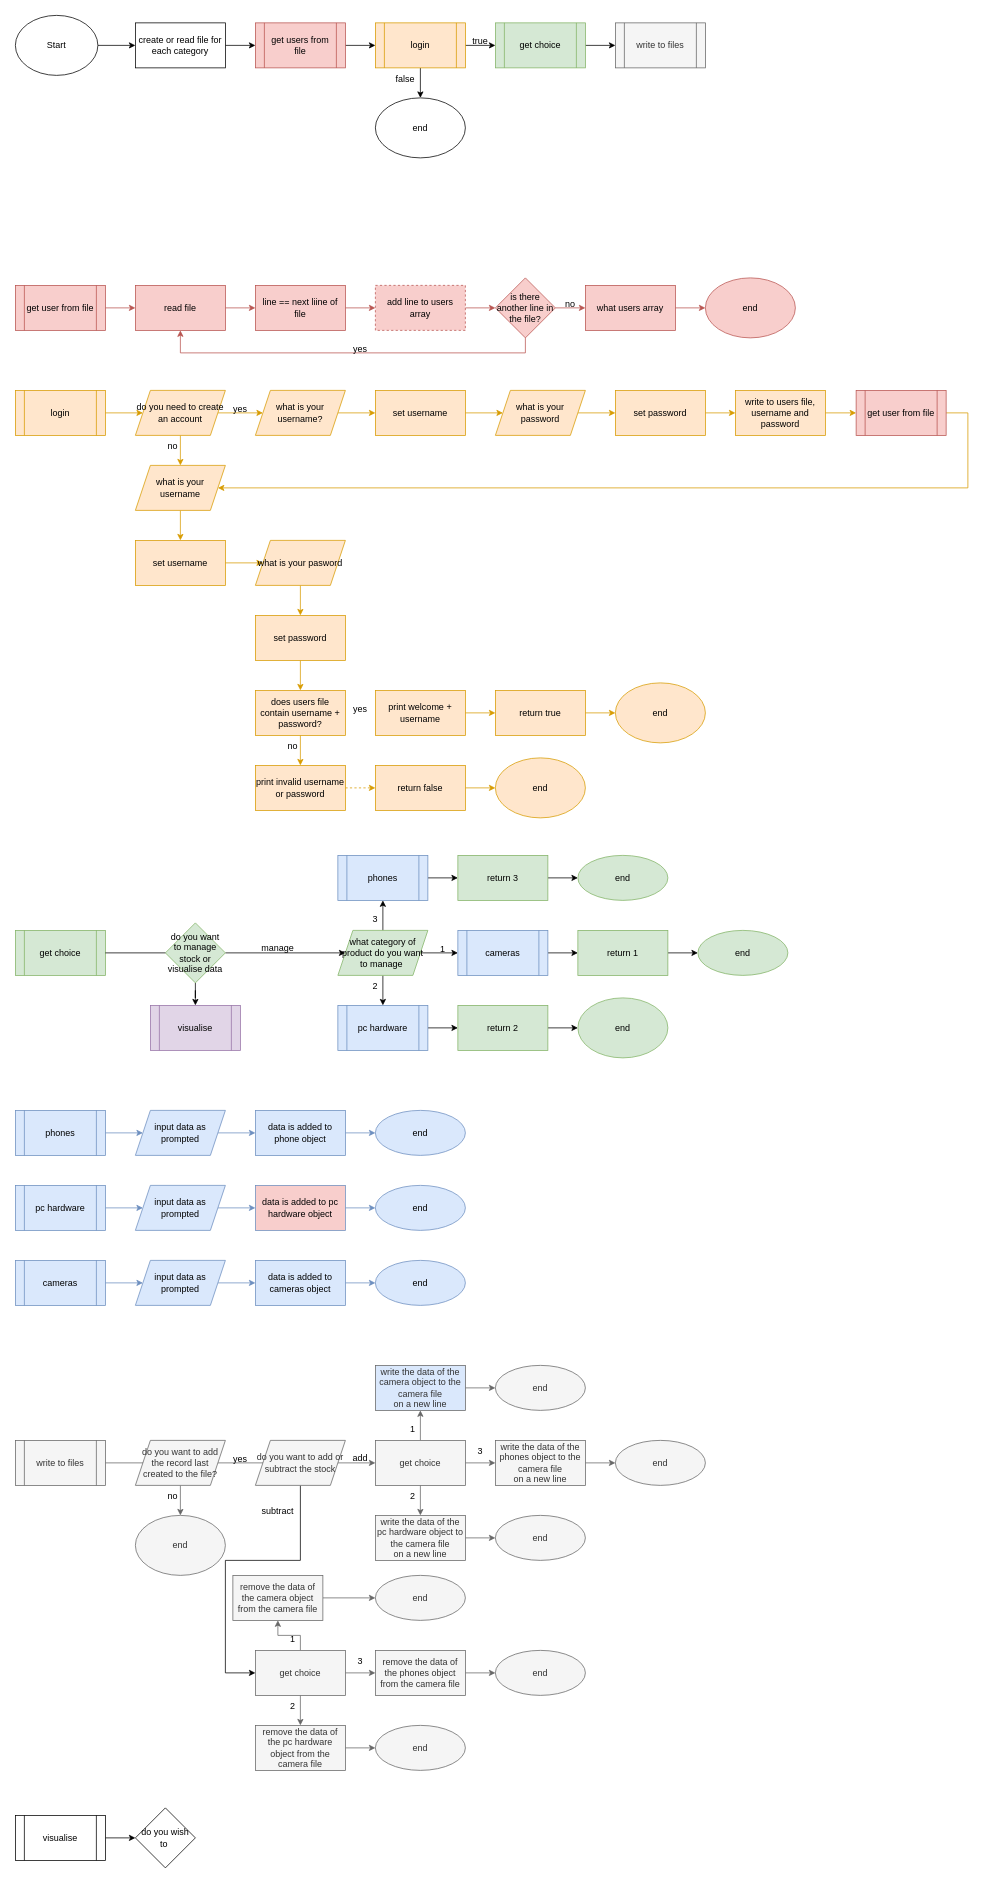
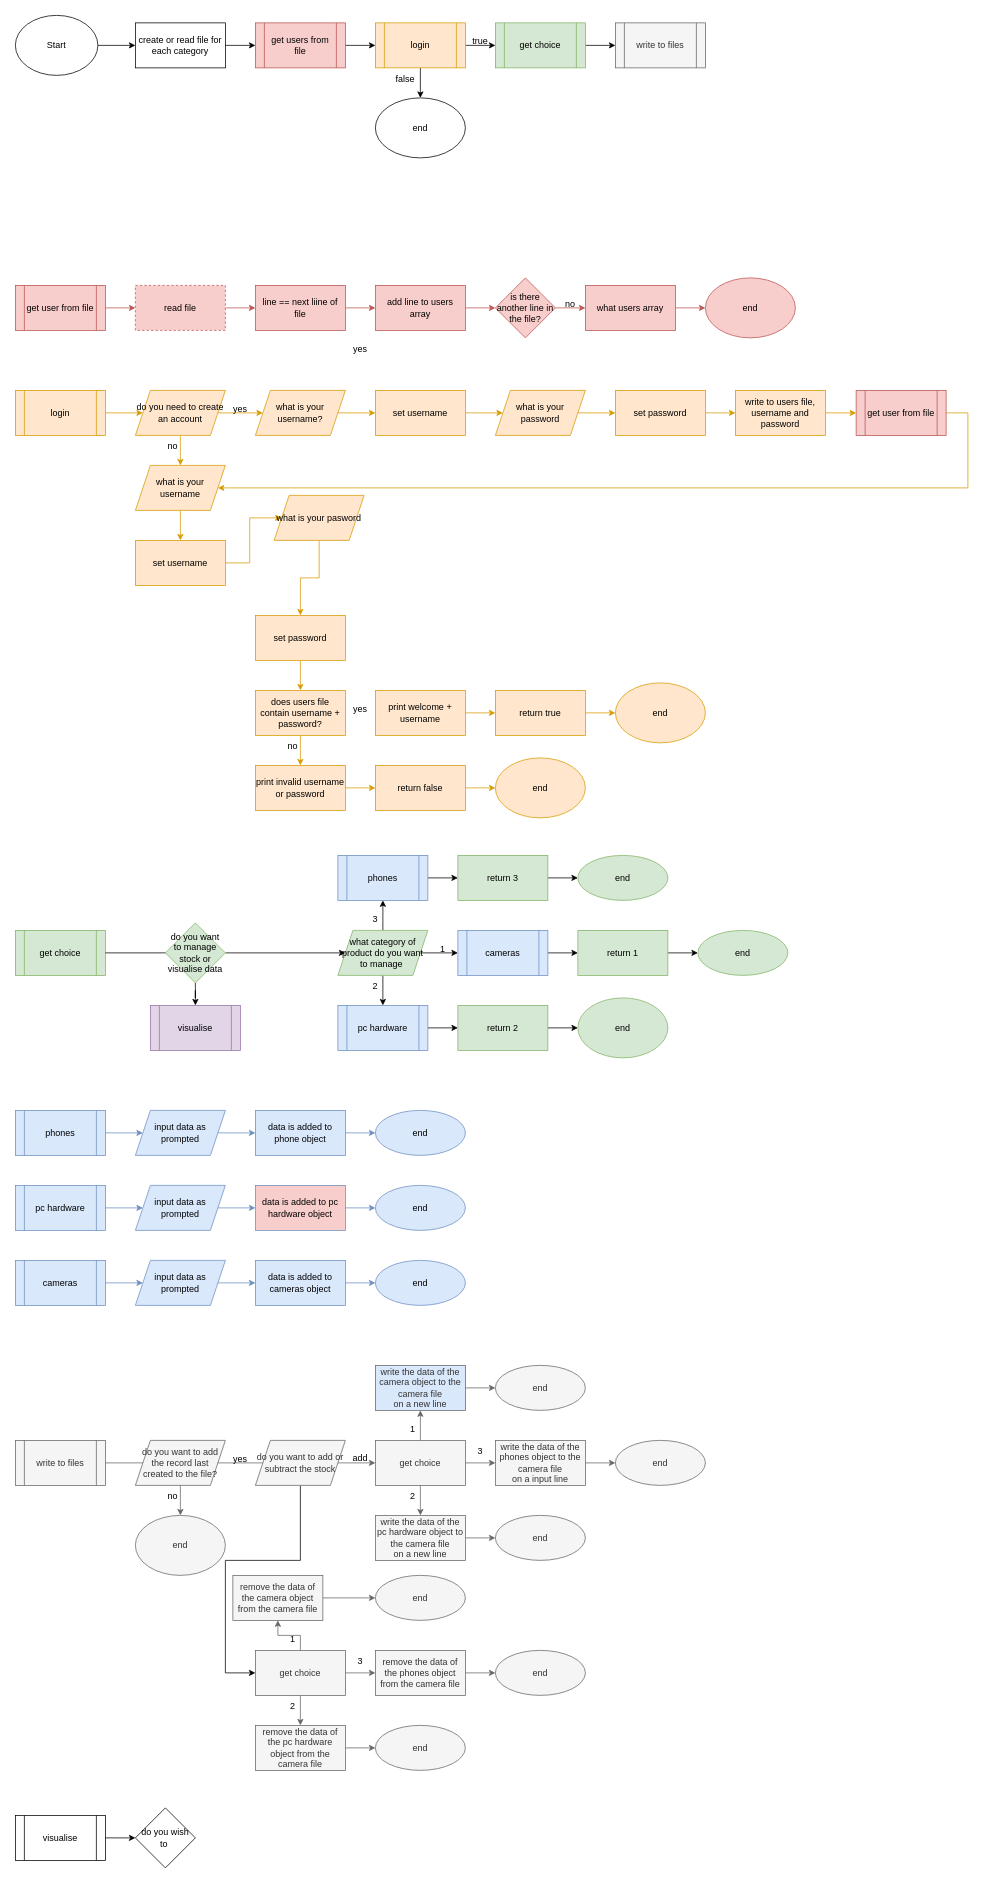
node "read file": style solid -> dashed
node "add line to users array": style dashed -> solid
edge "is there another line in the file?" -> "read file": removed
node "what is your pasword": moved (300, 563) -> (319, 518)
edge "print invalid username or password" -> "return false": style dashed -> solid
node "manage": removed
node "write the data of the phones object to the camera file on a new line": label "write the data of the phones object to the camera file on a new line" -> "write the data of the phones object to the camera file on a input line"
node "subtract": removed
